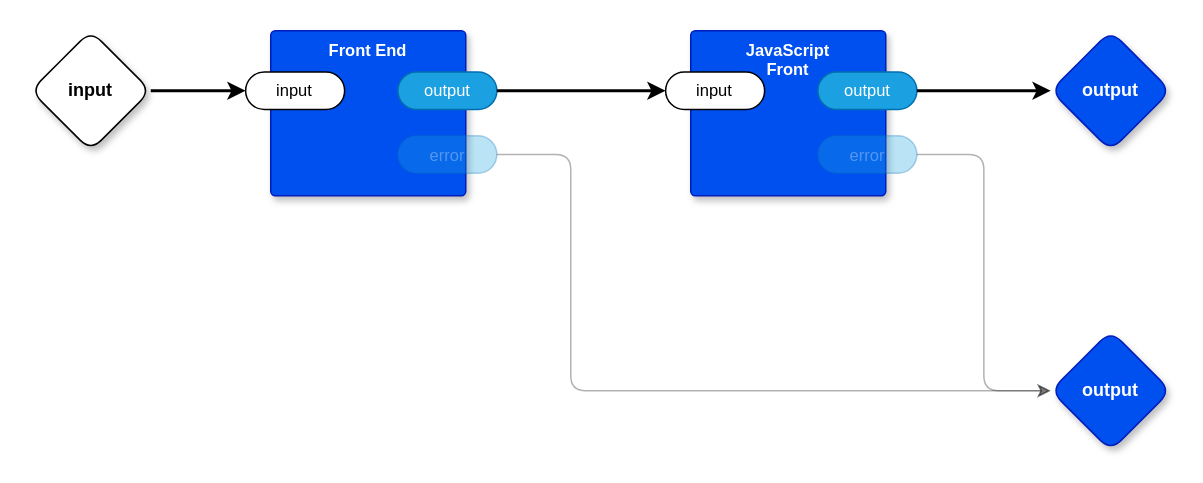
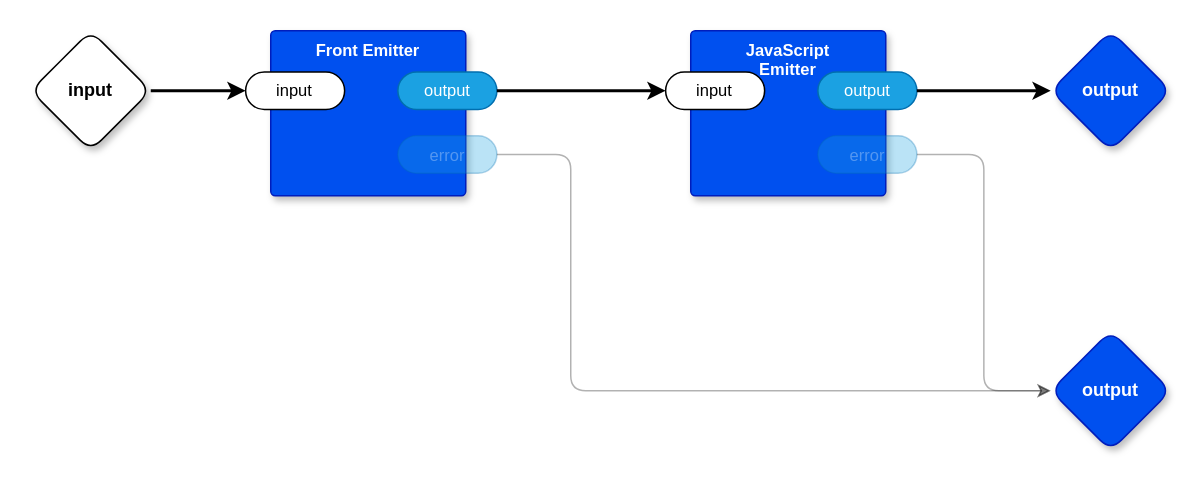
node "Front End": label "Front End" -> "Front Emitter"
node "JavaScript Front": label "JavaScript Front" -> "JavaScript Emitter"
